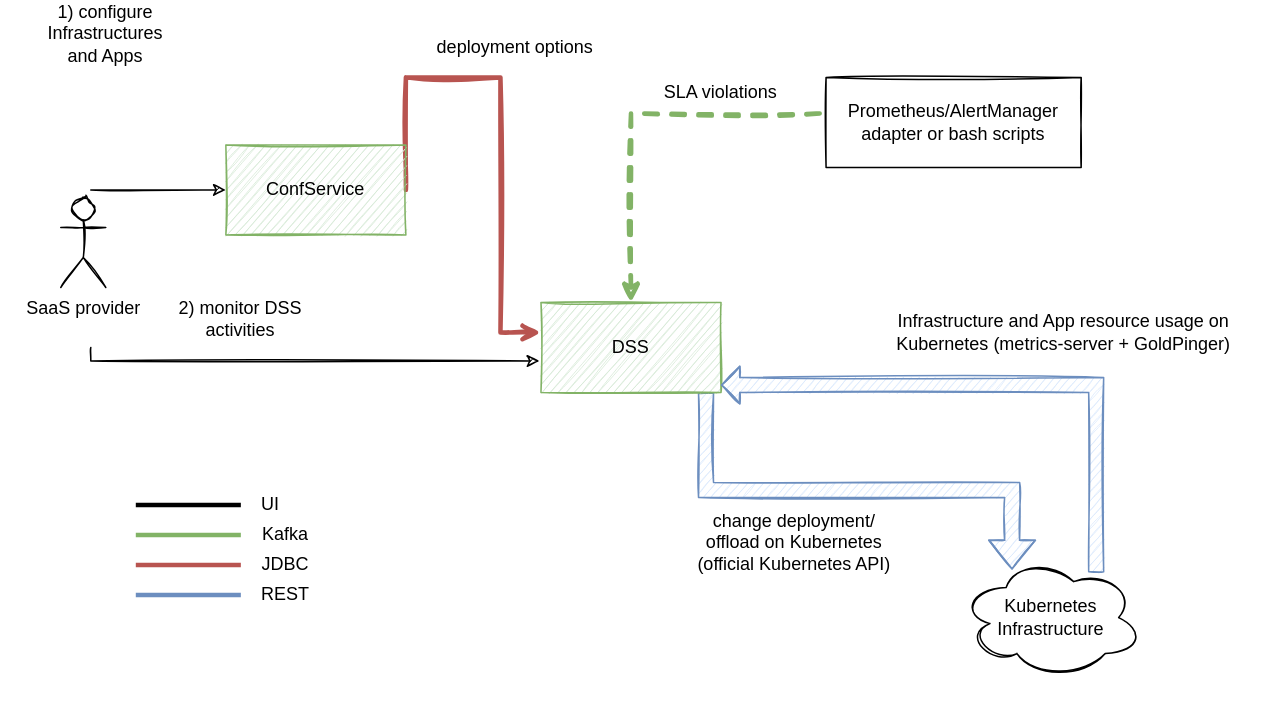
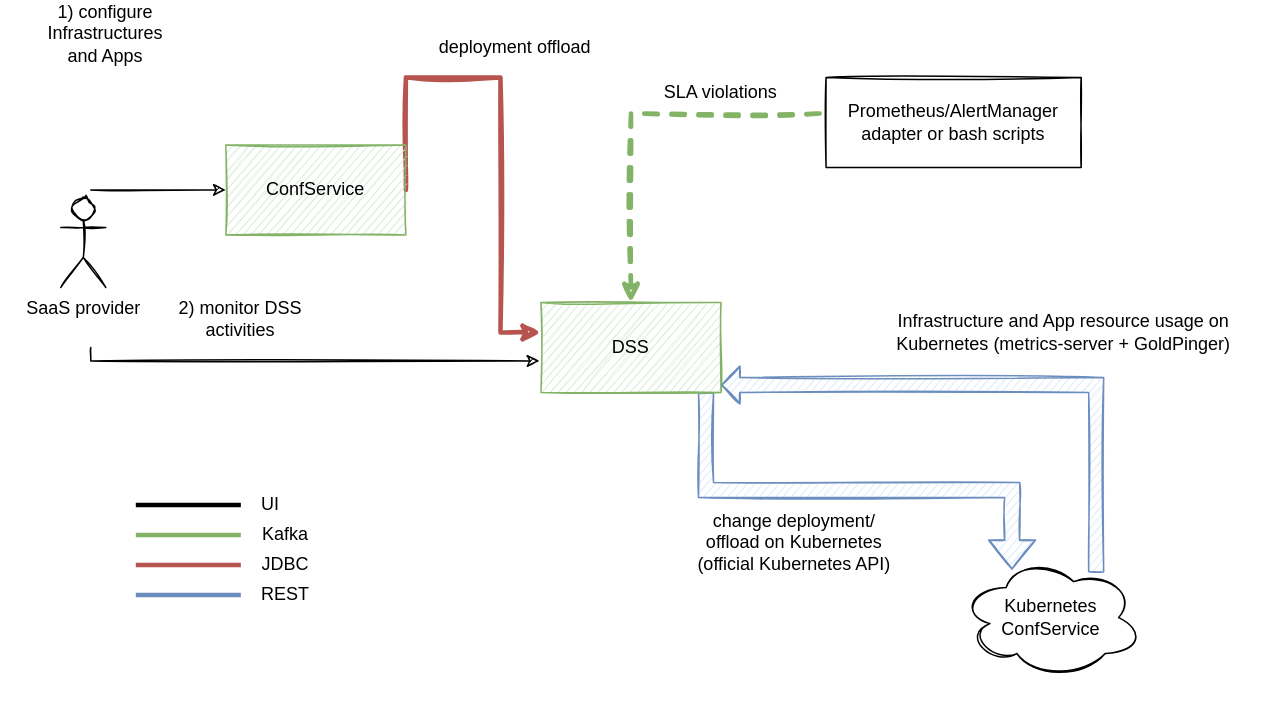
node "deployment options": label "deployment options" -> "deployment offload"
edge "ConfService" -> "DSS": arrowhead open -> classic
node "Kubernetes Infrastructure": label "Kubernetes Infrastructure" -> "Kubernetes ConfService"
